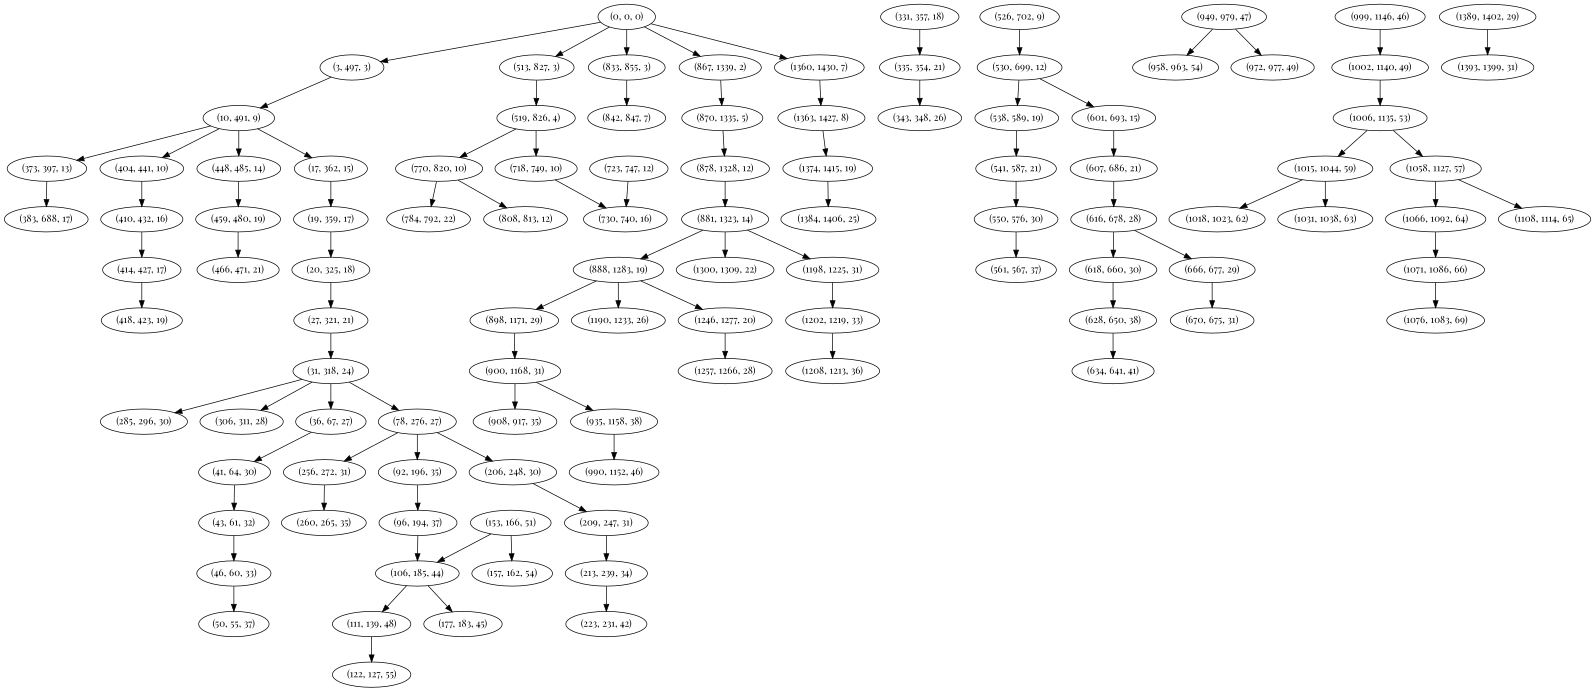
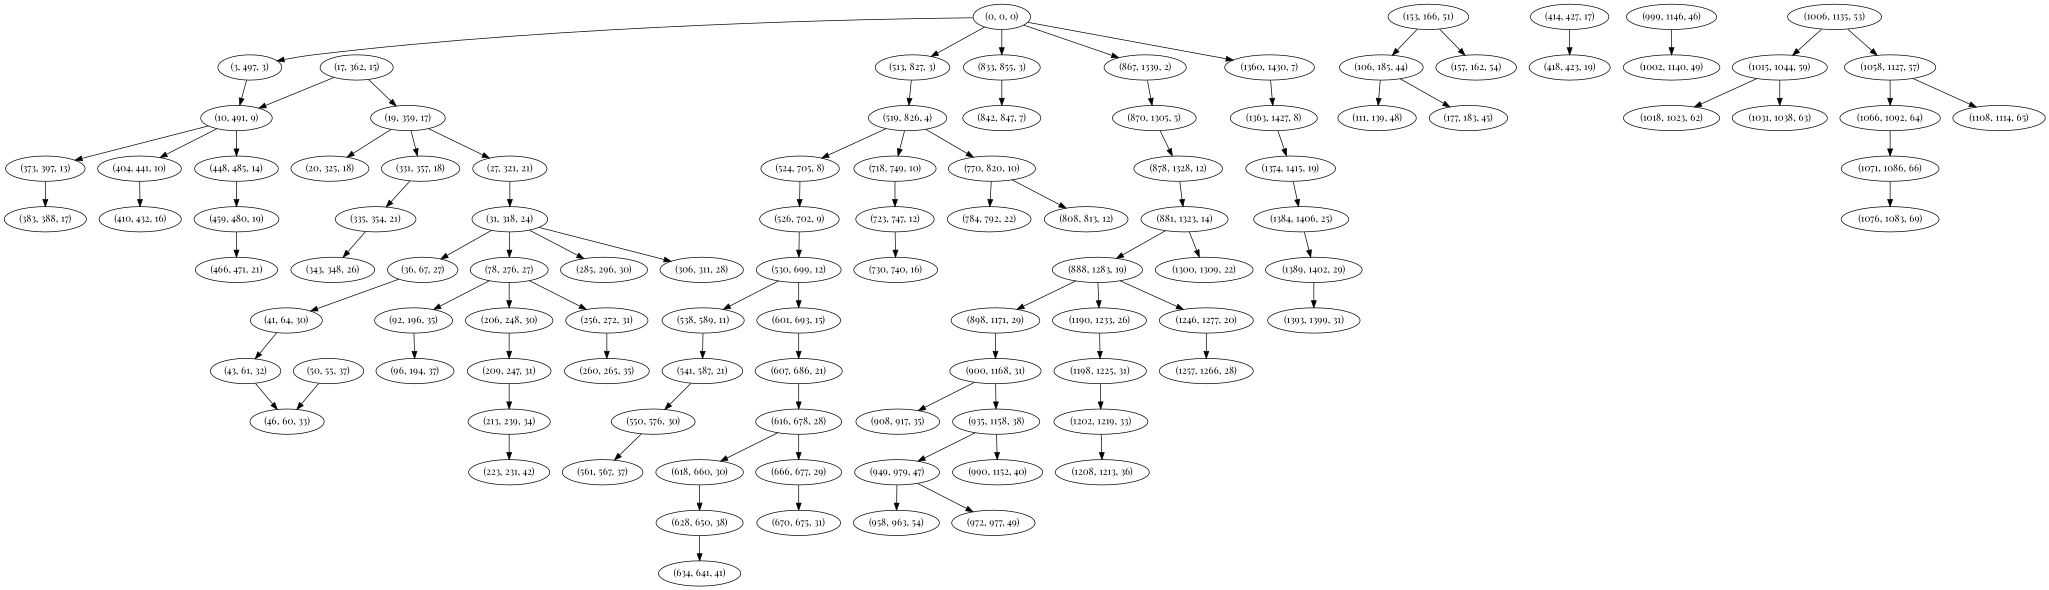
edge "(1002, 1140, 49)" -> "(1006, 1135, 53)": removed
node "(870, 1335, 5)": label "(870, 1335, 5)" -> "(870, 1305, 5)"
node "(538, 589, 19)": label "(538, 589, 19)" -> "(538, 589, 11)"
edge "(19, 359, 17)" -> "(331, 357, 18)": added
edge "(10, 491, 9)" -> "(17, 362, 15)": reversed
node "(524, 705, 8)": added
edge "(718, 749, 10)" -> "(730, 740, 16)": now "(718, 749, 10)" -> "(723, 747, 12)"
node "(383, 688, 17)": label "(383, 688, 17)" -> "(383, 388, 17)"
edge "(410, 432, 16)" -> "(414, 427, 17)": removed
edge "(1384, 1406, 25)" -> "(1389, 1402, 29)": added
edge "(881, 1323, 14)" -> "(1198, 1225, 31)": now "(1190, 1233, 26)" -> "(1198, 1225, 31)"
edge "(20, 325, 18)" -> "(27, 321, 21)": now "(19, 359, 17)" -> "(27, 321, 21)"
edge "(935, 1158, 38)" -> "(949, 979, 47)": added
node "(990, 1152, 46)": label "(990, 1152, 46)" -> "(990, 1152, 40)"
edge "(96, 194, 37)" -> "(106, 185, 44)": removed
edge "(46, 60, 33)" -> "(50, 55, 37)": reversed
node "(122, 127, 55)": removed
